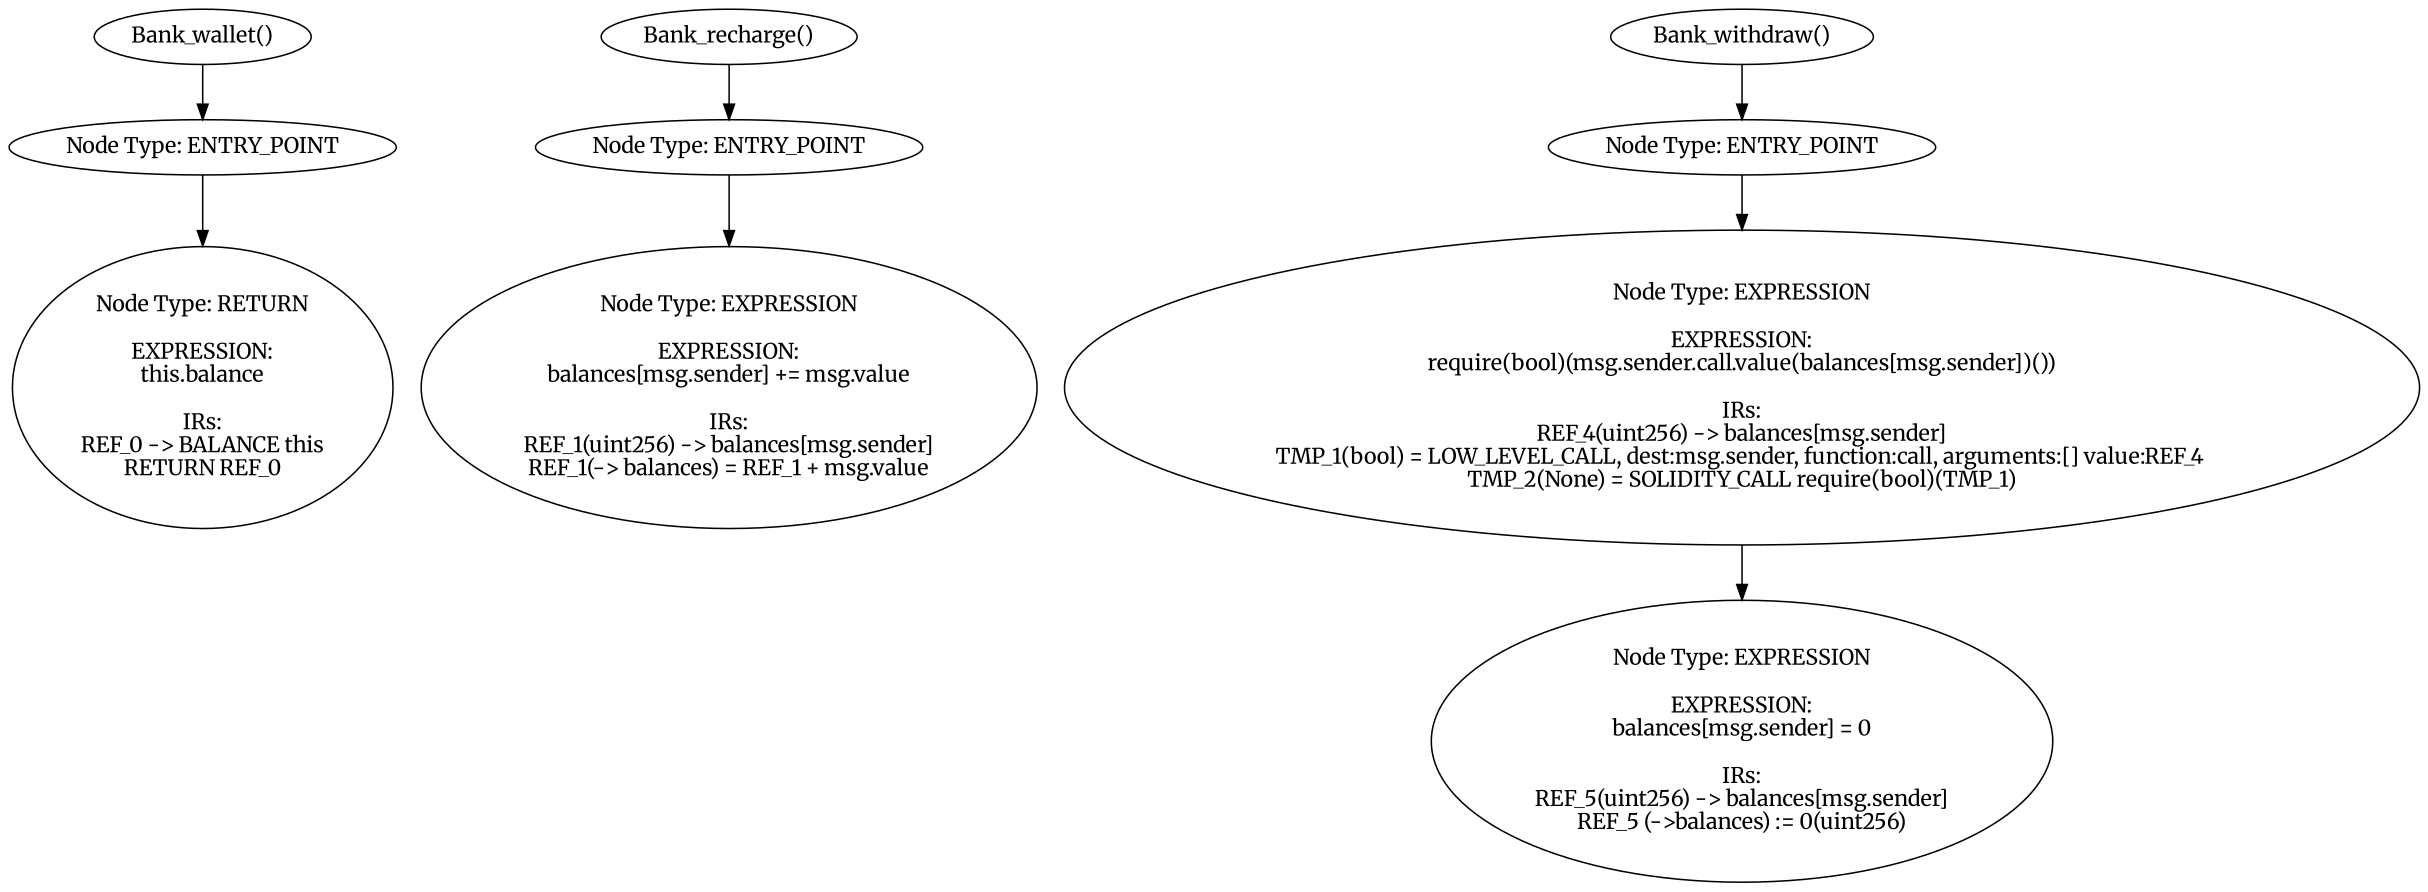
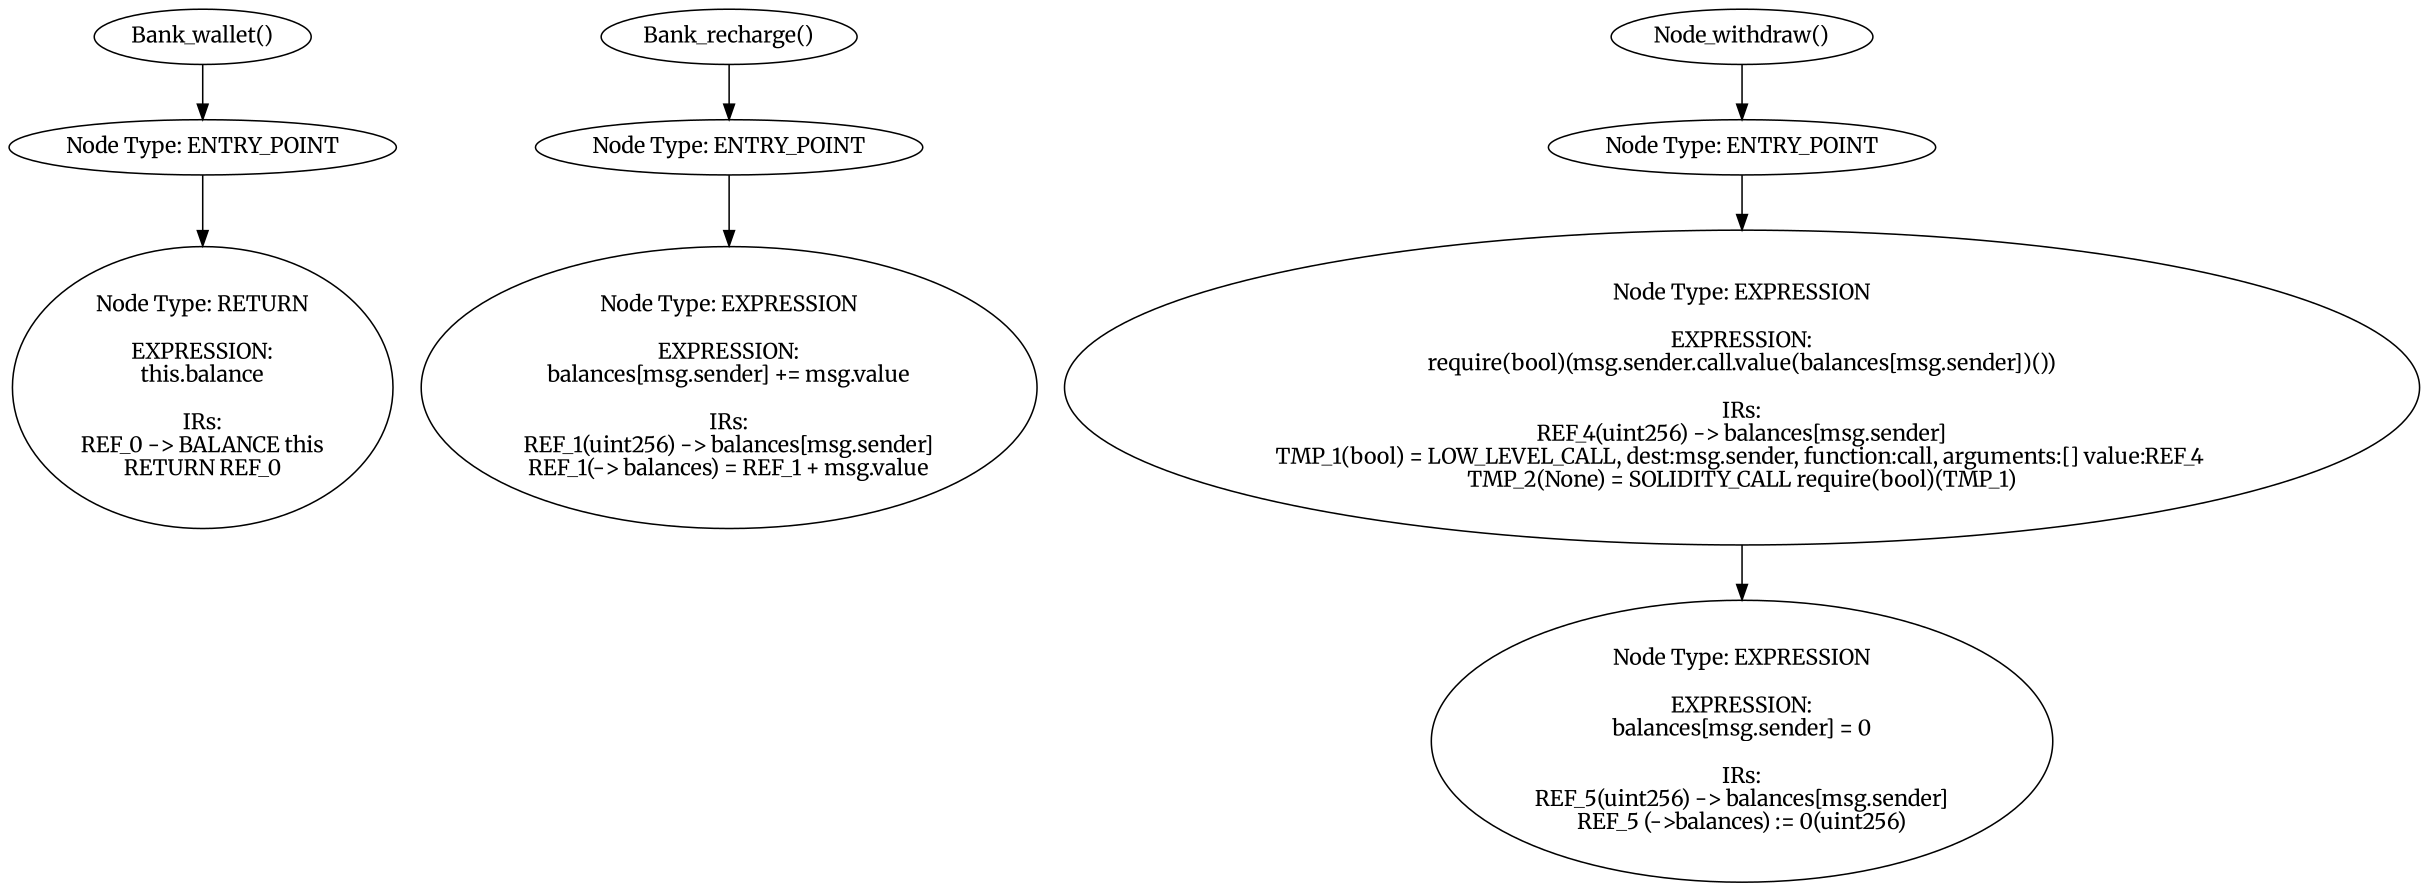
node "Bank_withdraw()": label "Bank_withdraw()" -> "Node_withdraw()"
